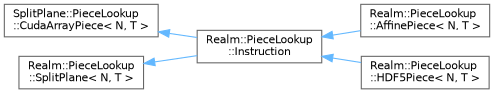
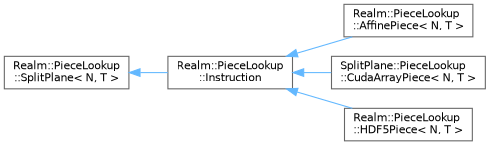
edge "Realm::PieceLookup ::Instruction" -> "SplitPlane::PieceLookup ::CudaArrayPiece< N, T >": reversed
